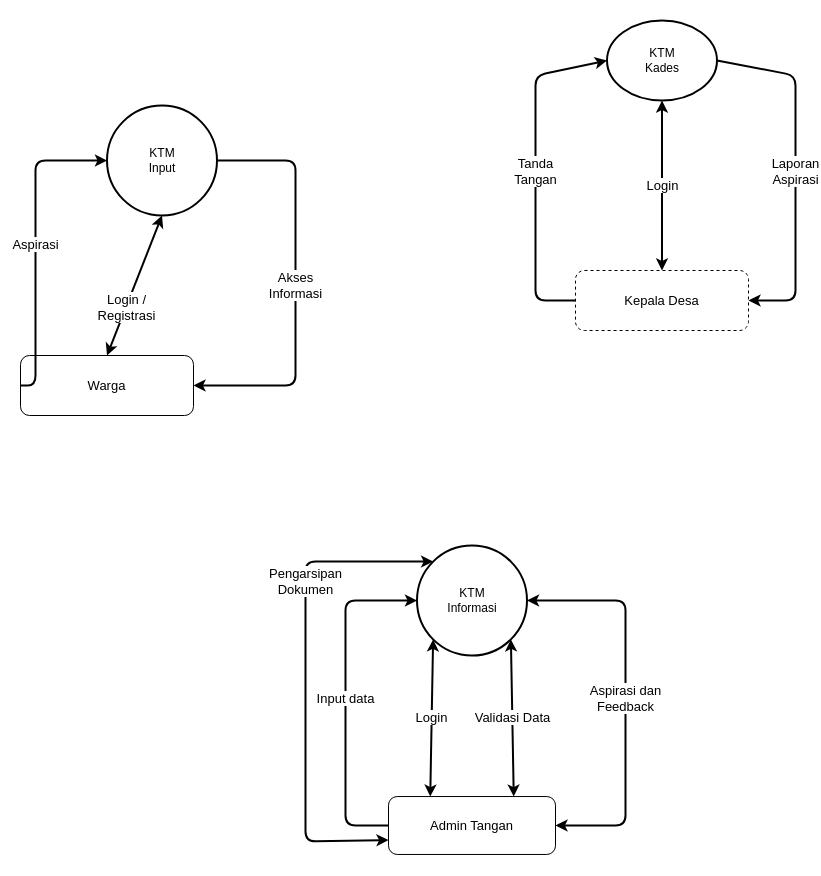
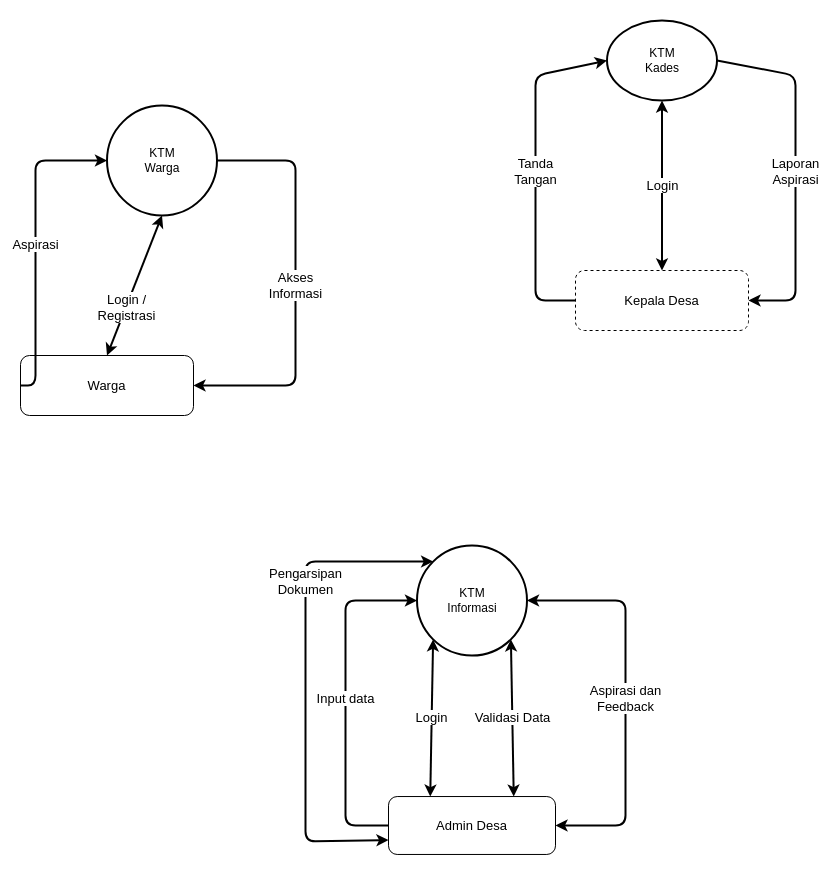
node "KTM Input": label "KTM Input" -> "KTM Warga"
node "Admin Tangan": label "Admin Tangan" -> "Admin Desa"
